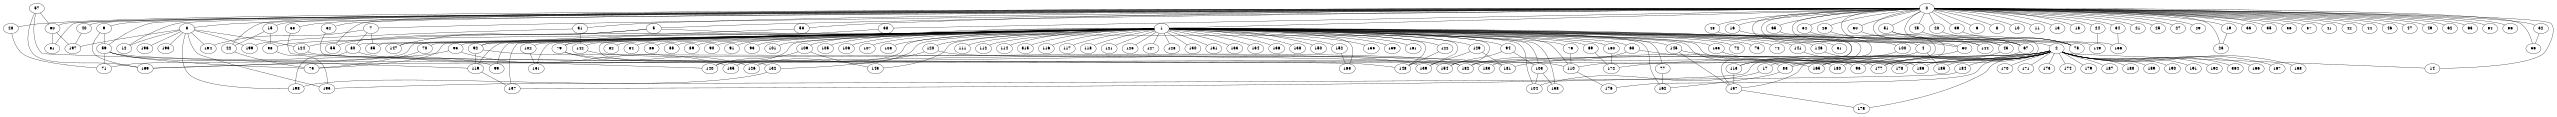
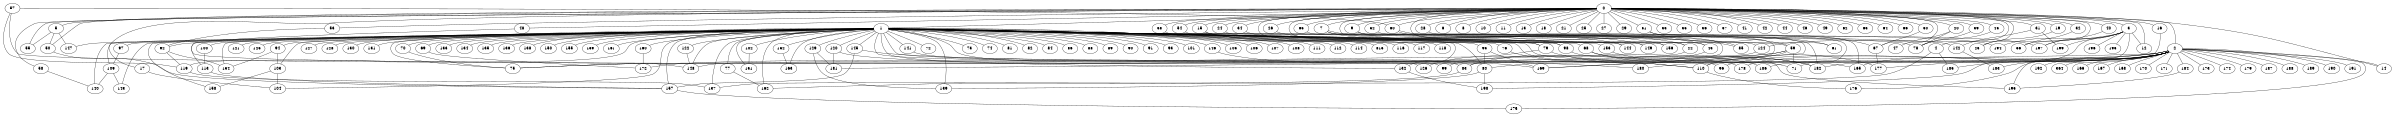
edge "0" -- "47": now "20" -- "47"
node "97": added
edge "95" -- "135": now "95" -- "80"
